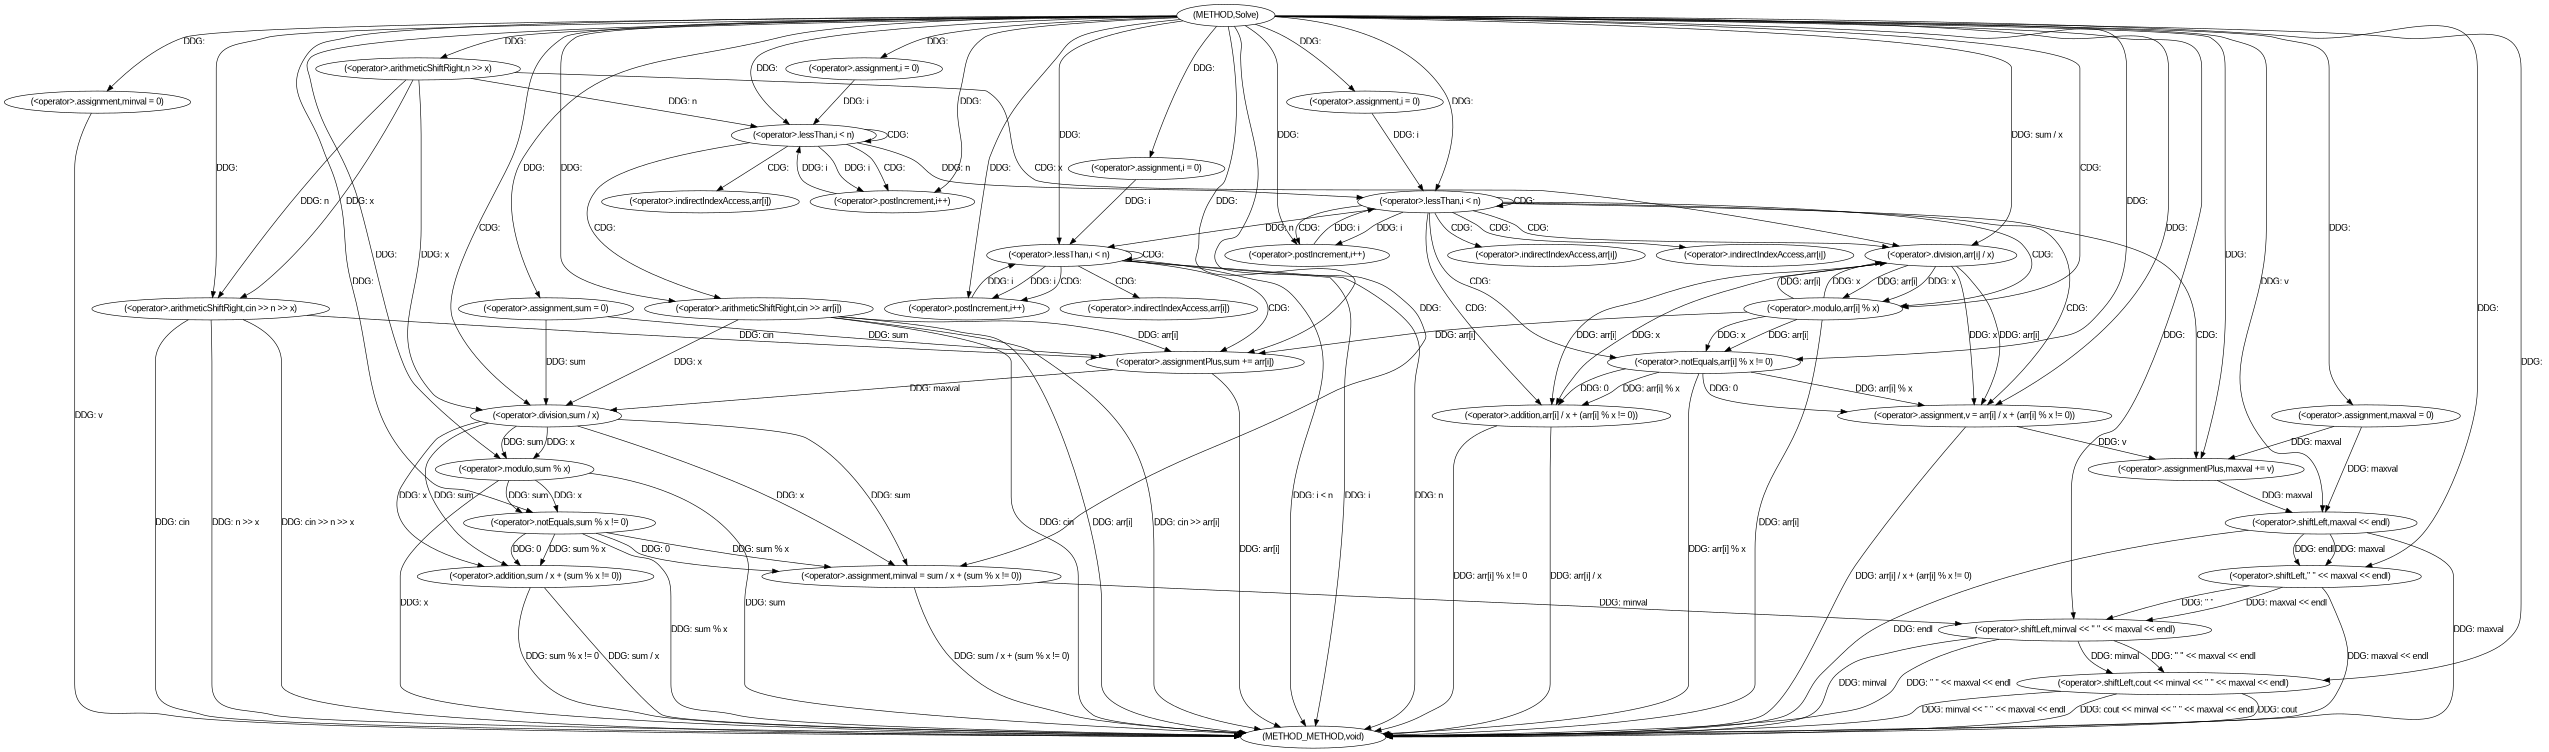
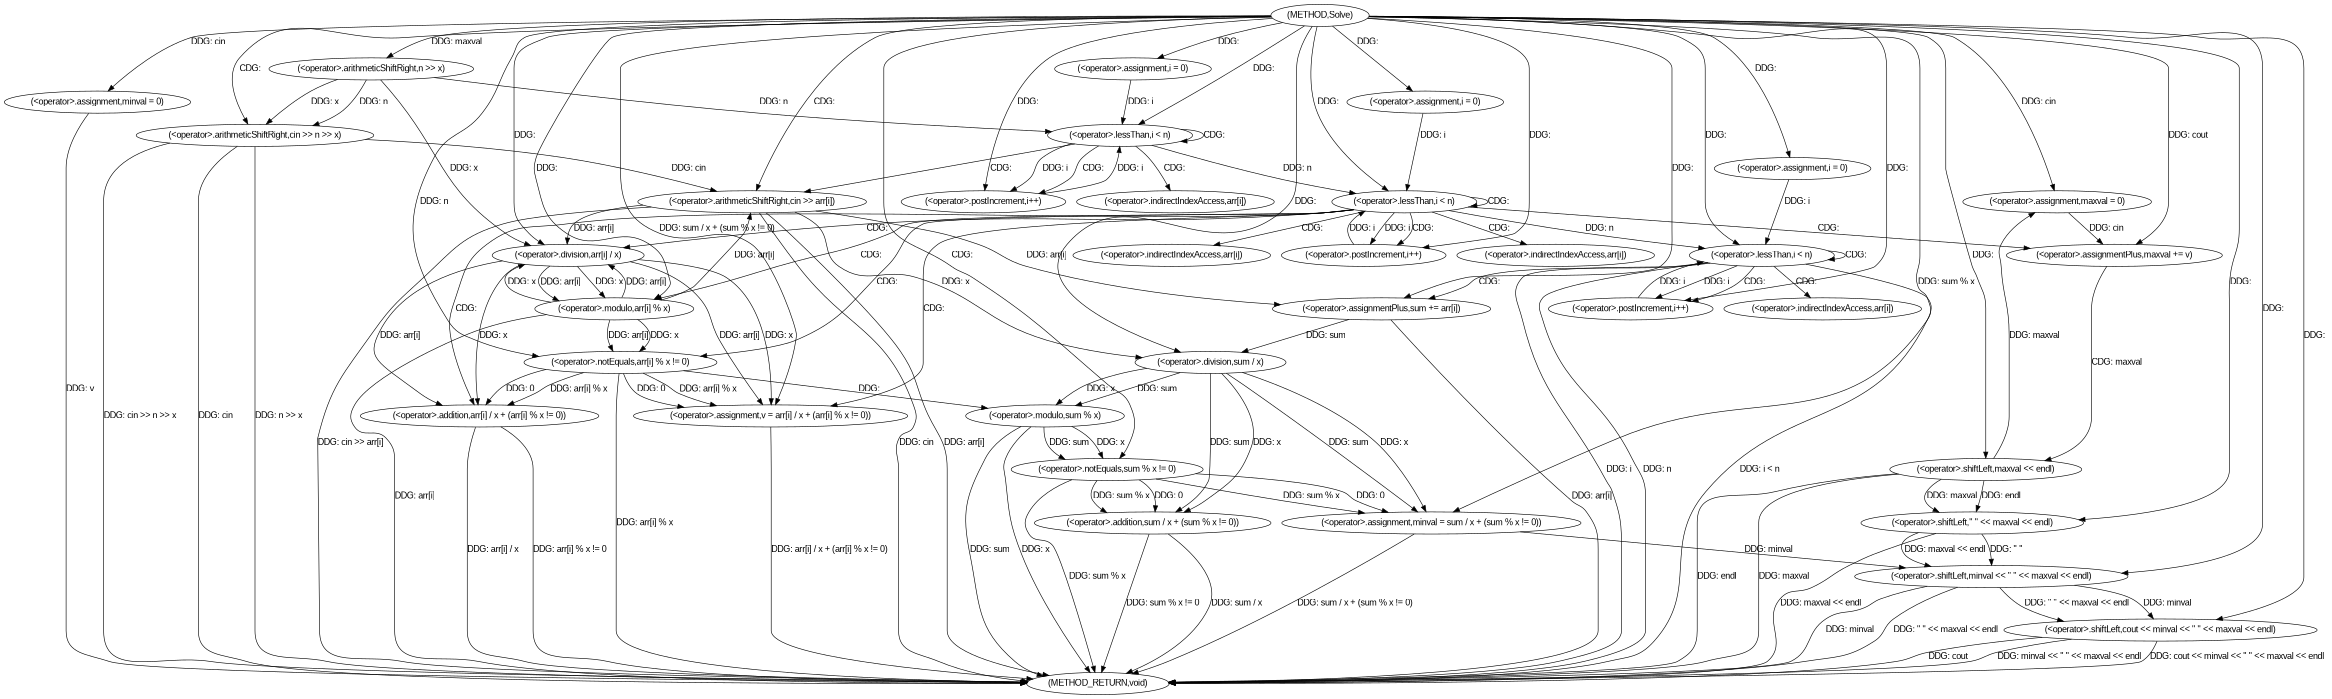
edge "(METHOD,Solve)" -> "(<operator>.modulo,sum % x)": now "(<operator>.notEquals,arr[i] % x != 0)" -> "(<operator>.modulo,sum % x)"
edge "(METHOD,Solve)" -> "(<operator>.assignment,minval = 0)": label "DDG: " -> "DDG: cin"
edge "(METHOD,Solve)" -> "(<operator>.arithmeticShiftRight,n >> x)": label "DDG: " -> "DDG: maxval"
edge "(METHOD,Solve)" -> "(<operator>.division,arr[i] / x)": label "DDG: sum / x" -> "DDG: "
edge "(METHOD,Solve)" -> "(<operator>.arithmeticShiftRight,cin >> n >> x)": label "DDG: " -> "CDG: "
edge "(METHOD,Solve)" -> "(<operator>.arithmeticShiftRight,cin >> arr[i])": label "DDG: " -> "CDG: "
edge "(<operator>.arithmeticShiftRight,n >> x)" -> "(<operator>.division,arr[i] / x)": label "CDG: x" -> "DDG: x"
edge "(METHOD,Solve)" -> "(<operator>.modulo,arr[i] % x)": label "CDG: " -> "DDG: "
edge "(METHOD,Solve)" -> "(<operator>.notEquals,arr[i] % x != 0)": label "DDG: " -> "DDG: n"
edge "(<operator>.arithmeticShiftRight,cin >> arr[i])" -> "(<operator>.division,arr[i] / x)": added, label "DDG: arr[i]"
edge "(METHOD,Solve)" -> "(<operator>.division,sum / x)": label "CDG: " -> "DDG: "
edge "(METHOD,Solve)" -> "(<operator>.assignment,v = arr[i] / x + (arr[i] % x != 0))": label "DDG: " -> "DDG: sum / x + (sum % x != 0)"
edge "(METHOD,Solve)" -> "(<operator>.assignment,maxval = 0)": label "DDG: " -> "DDG: cin"
edge "(METHOD,Solve)" -> "(<operator>.assignmentPlus,maxval += v)": label "DDG: " -> "DDG: cout"
edge "(<operator>.arithmeticShiftRight,n >> x)" -> "(<operator>.division,sum / x)": removed, label "DDG: x"
edge "(METHOD,Solve)" -> "(<operator>.notEquals,sum % x != 0)": label "DDG: " -> "CDG: "
edge "(METHOD,Solve)" -> "(<operator>.shiftLeft,maxval << endl)": label "DDG: v" -> "DDG: "
node "(<operator>.assignment,sum = 0)": removed
edge "(METHOD,Solve)" -> "(<operator>.assignment,minval = sum / x + (sum % x != 0))": label "DDG: " -> "DDG: sum % x"
edge "(<operator>.modulo,arr[i] % x)" -> "(<operator>.assignmentPlus,sum += arr[i])": now "(<operator>.modulo,arr[i] % x)" -> "(<operator>.arithmeticShiftRight,cin >> arr[i])"
edge "(<operator>.arithmeticShiftRight,cin >> n >> x)" -> "(<operator>.assignmentPlus,sum += arr[i])": now "(<operator>.arithmeticShiftRight,cin >> n >> x)" -> "(<operator>.arithmeticShiftRight,cin >> arr[i])"
edge "(<operator>.assignmentPlus,sum += arr[i])" -> "(<operator>.division,sum / x)": label "DDG: maxval" -> "DDG: sum"
edge "(<operator>.assignment,v = arr[i] / x + (arr[i] % x != 0))" -> "(<operator>.assignmentPlus,maxval += v)": removed, label "DDG: v"
edge "(<operator>.assignment,maxval = 0)" -> "(<operator>.assignmentPlus,maxval += v)": label "DDG: maxval" -> "DDG: cin"
edge "(<operator>.assignment,maxval = 0)" -> "(<operator>.shiftLeft,maxval << endl)": reversed
edge "(<operator>.assignmentPlus,maxval += v)" -> "(<operator>.shiftLeft,maxval << endl)": label "DDG: maxval" -> "CDG: maxval"
node "(METHOD_METHOD,void)": label "(METHOD_METHOD,void)" -> "(METHOD_RETURN,void)"
